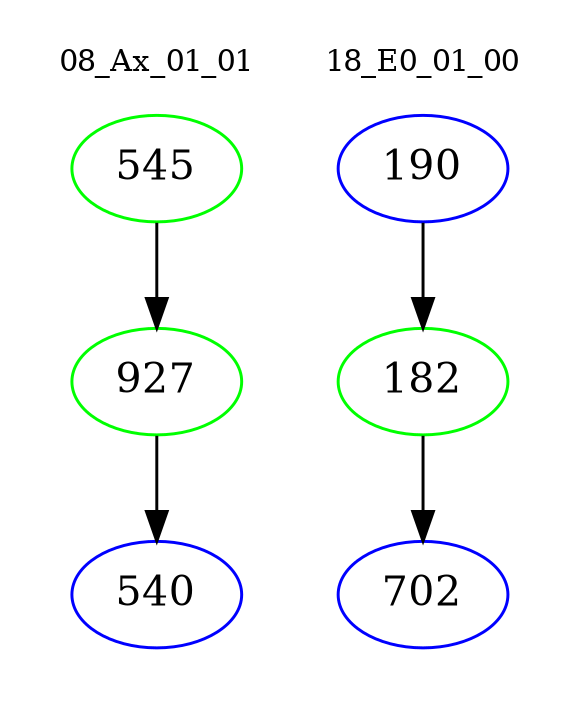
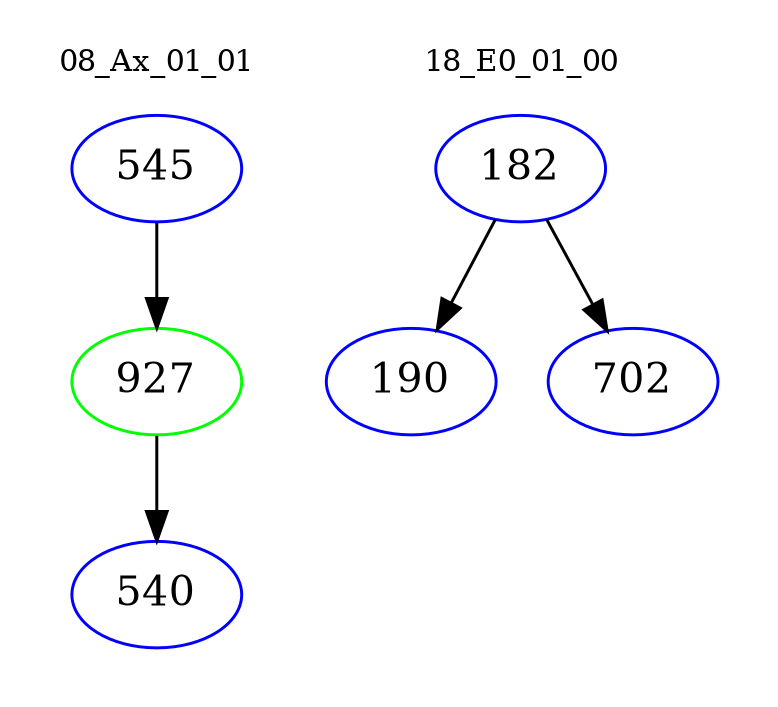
node "545": color green -> blue
edge "190" -> "182": reversed
node "182": color green -> blue
